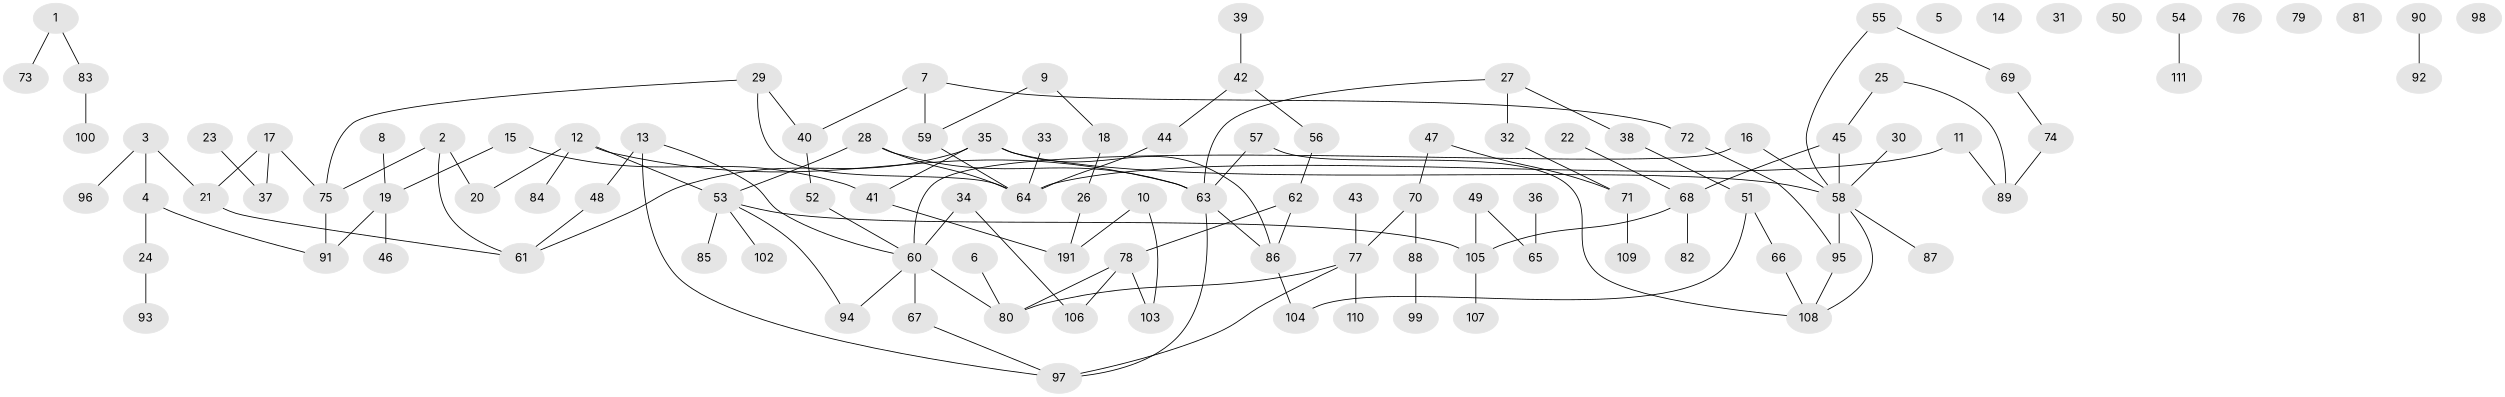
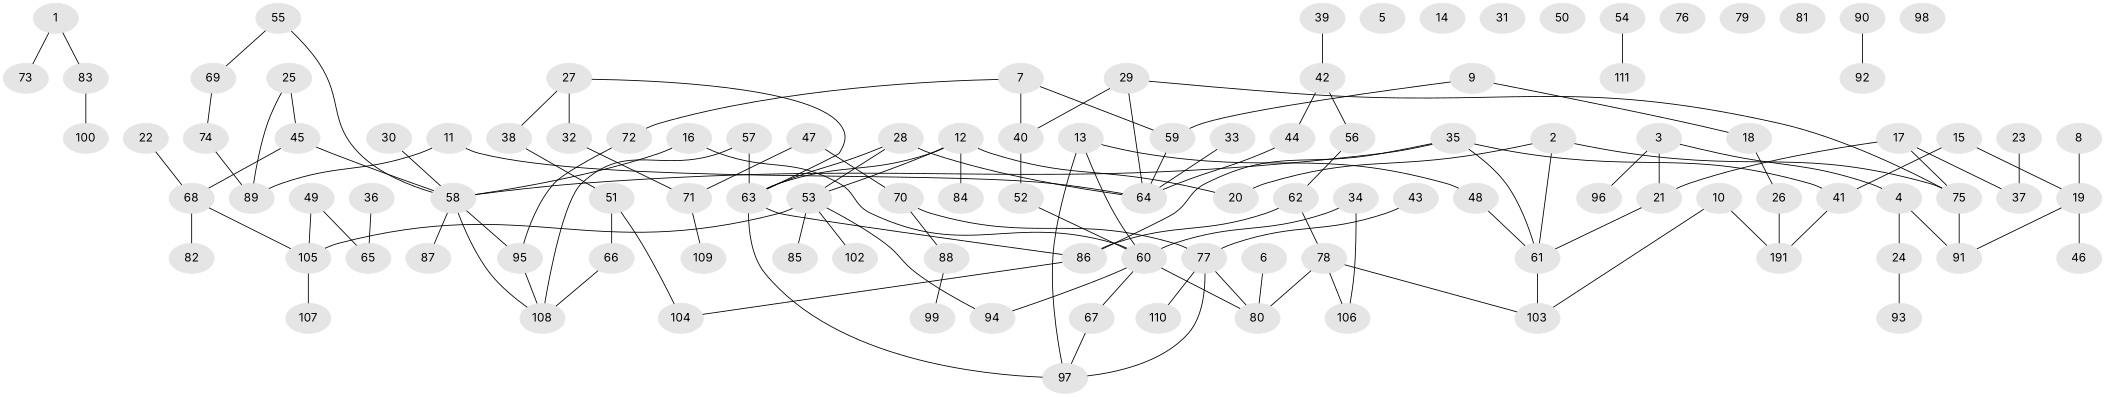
edge "61" -- "103": added
